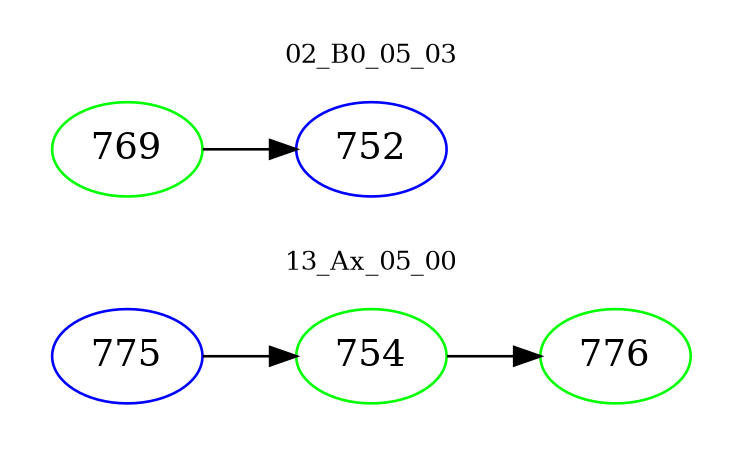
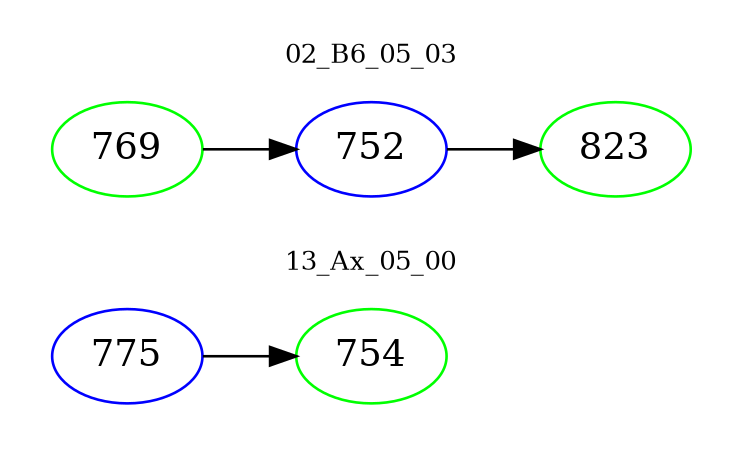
cluster "02_B0_05_03": label "02_B0_05_03" -> "02_B6_05_03"
node "823": added
node "776": removed
